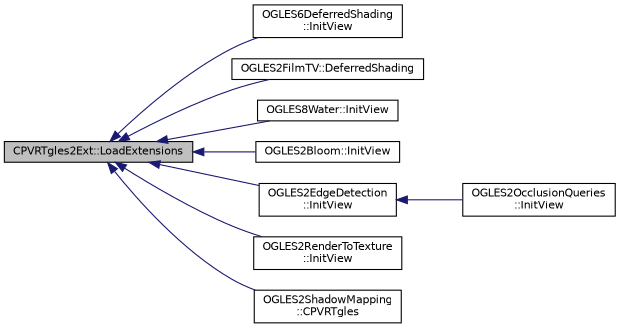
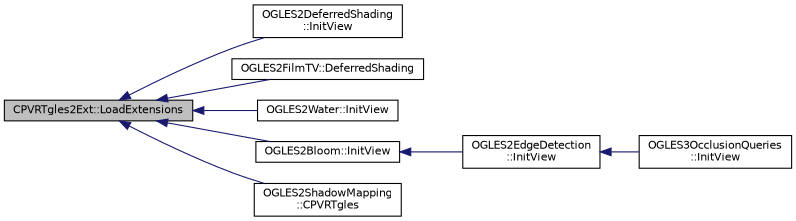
node "OGLES6DeferredShading ::InitView": label "OGLES6DeferredShading ::InitView" -> "OGLES2DeferredShading ::InitView"
node "OGLES8Water::InitView": label "OGLES8Water::InitView" -> "OGLES2Water::InitView"
edge "OGLES2EdgeDetection ::InitView" -> "CPVRTgles2Ext::LoadExtensions": now "OGLES2EdgeDetection ::InitView" -> "OGLES2Bloom::InitView"
node "OGLES2OcclusionQueries ::InitView": label "OGLES2OcclusionQueries ::InitView" -> "OGLES3OcclusionQueries ::InitView"
node "OGLES2RenderToTexture ::InitView": removed
